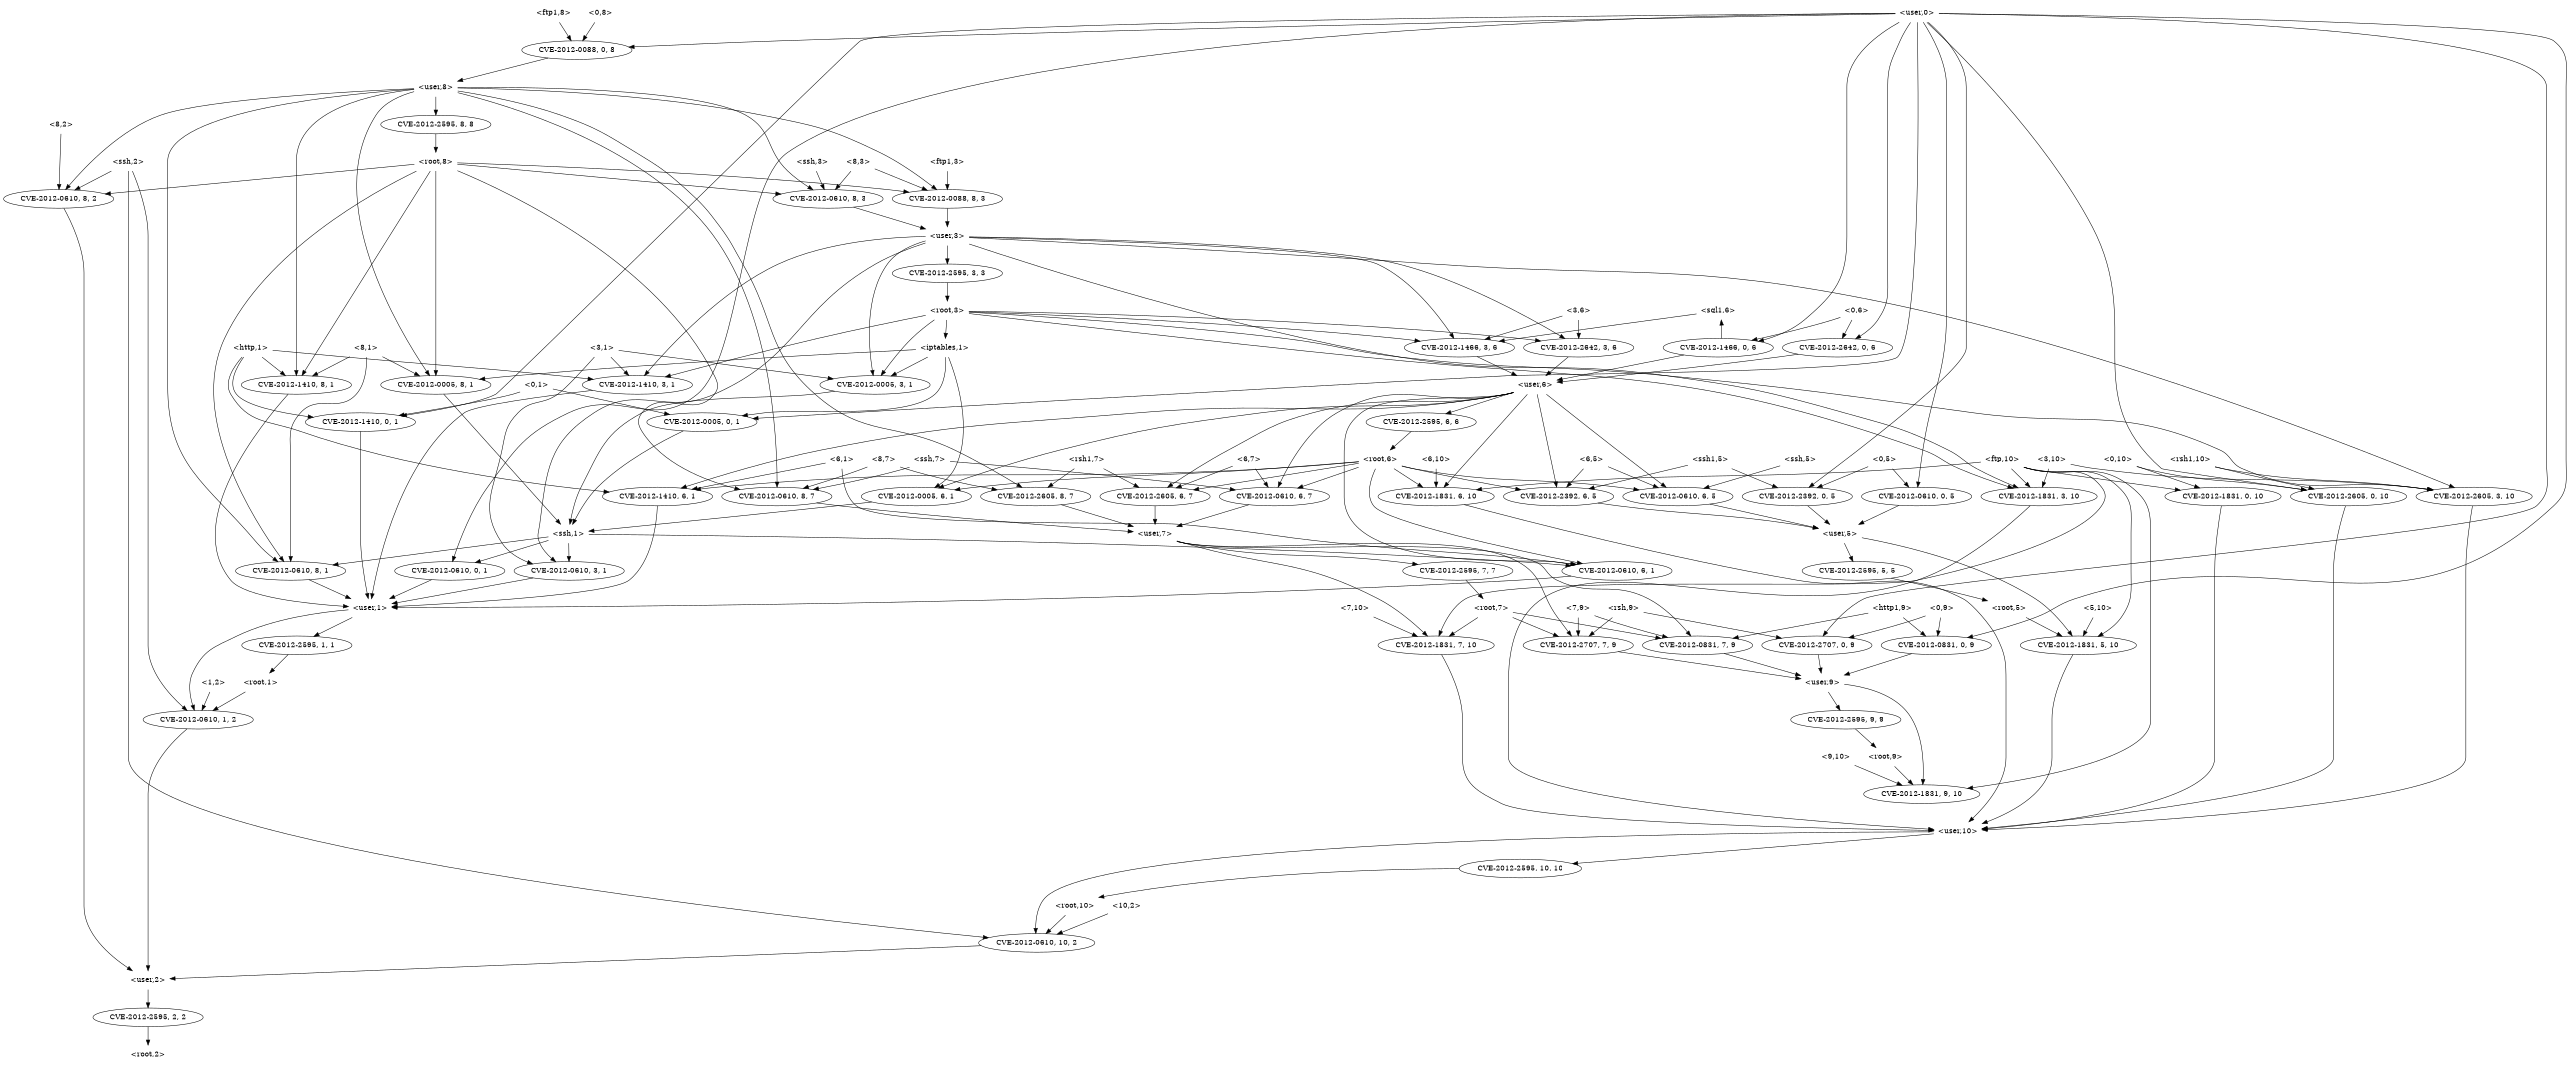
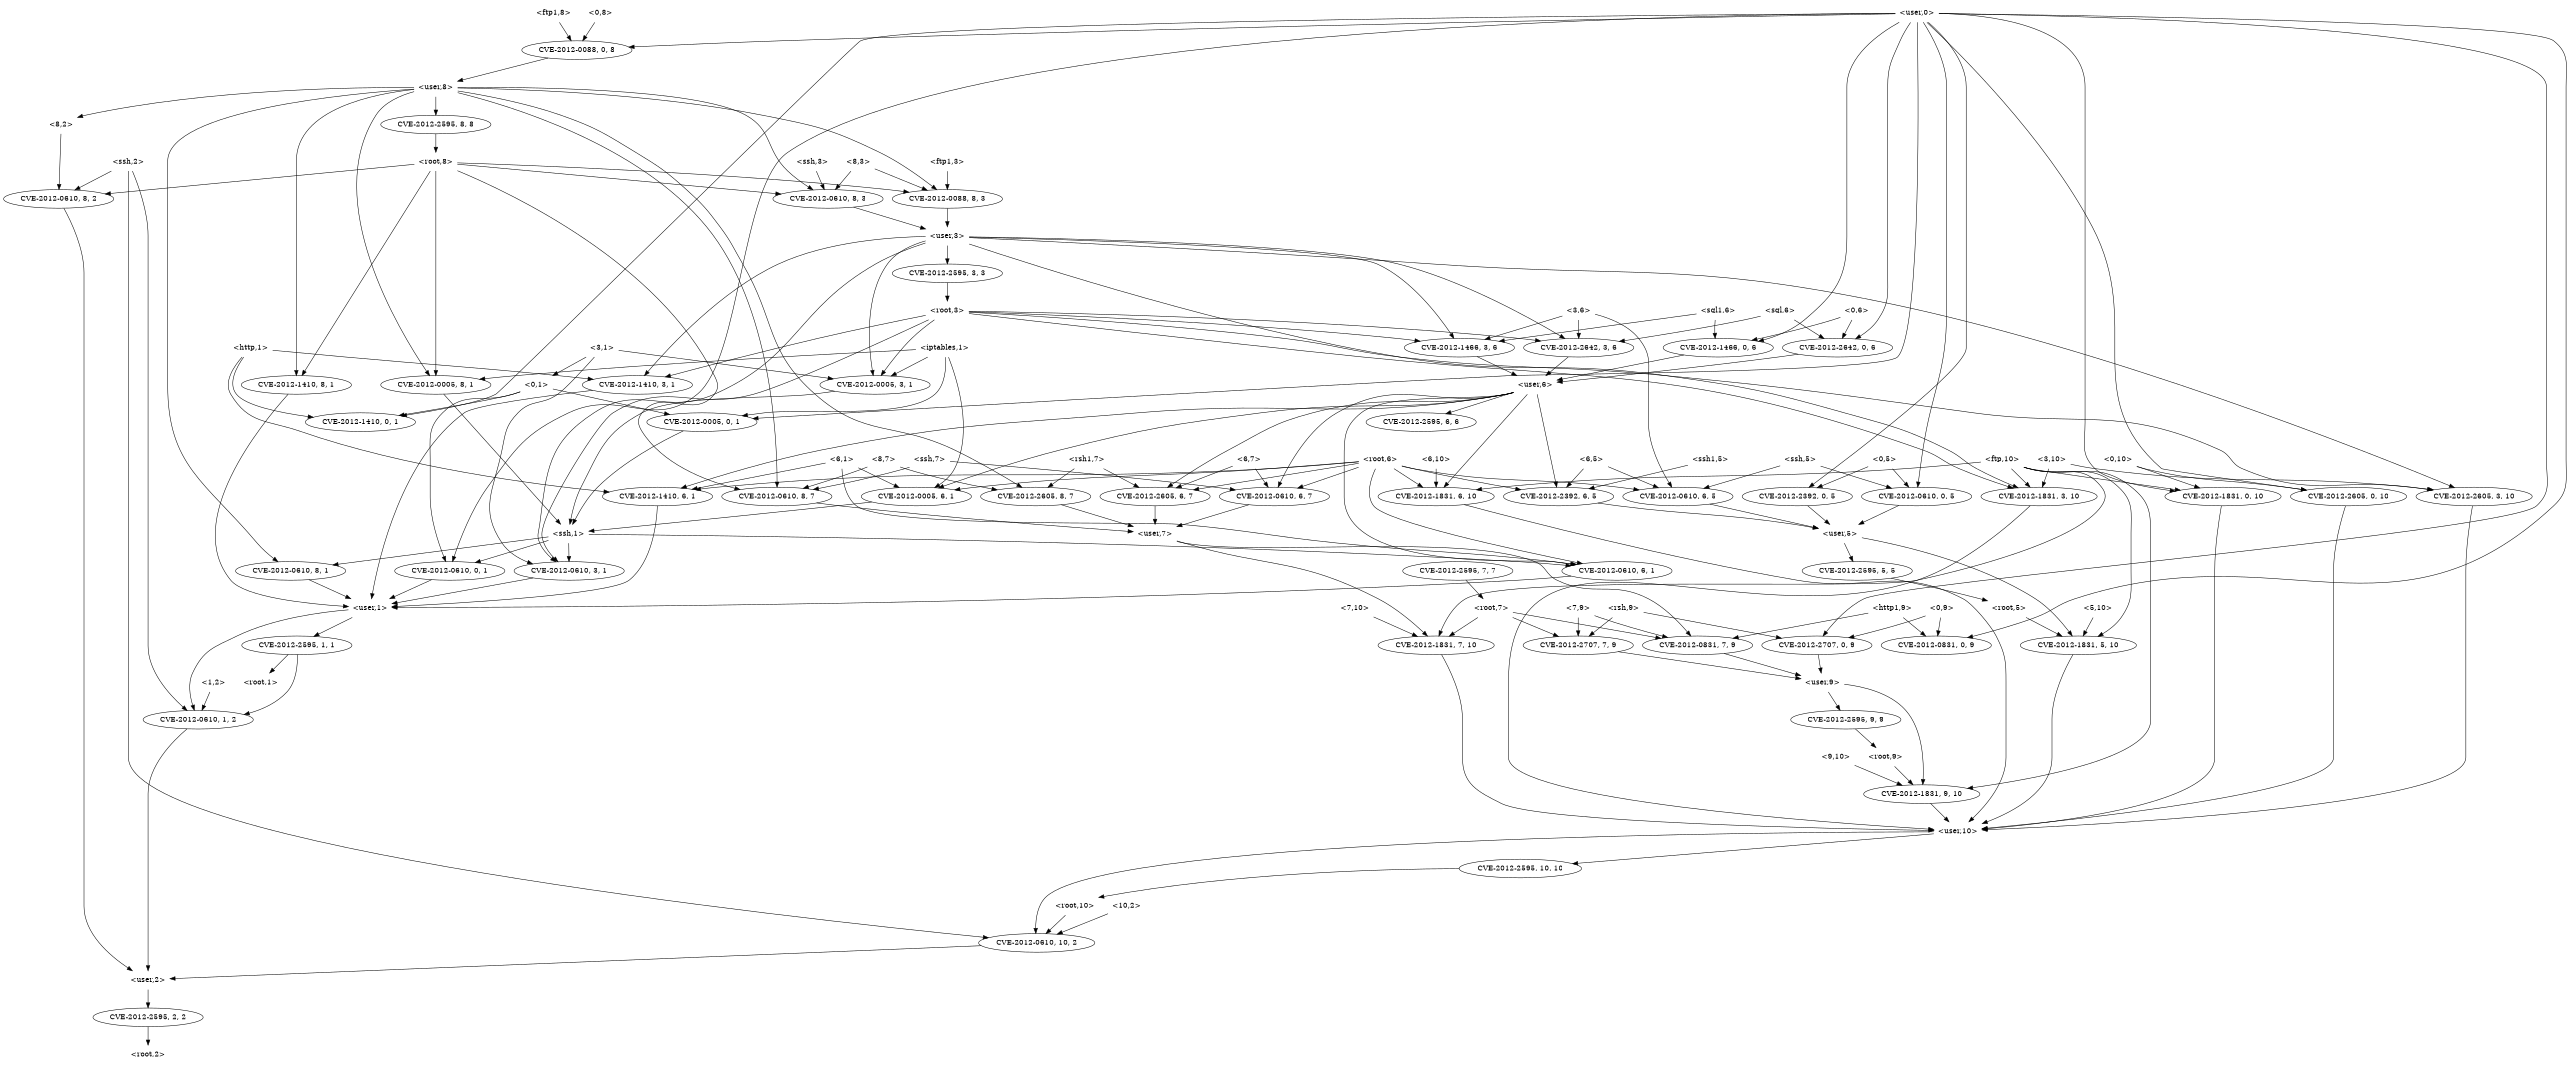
edge "<user,8>" -> "CVE-2012-0610, 8, 2": now "<user,8>" -> "<8,2>"
edge "<user,0>" -> "CVE-2012-1831, 0, 10": added
node "<sql,6>": added
edge "<root,3>" -> "<iptables,1>": now "<root,3>" -> "CVE-2012-0610, 3, 1"
edge "<root,8>" -> "CVE-2012-0610, 8, 1": removed
edge "CVE-2012-1466, 0, 6" -> "<sql1,6>": reversed
node "<8,1>": removed
edge "<3,1>" -> "CVE-2012-1410, 3, 1": now "<3,1>" -> "<0,1>"
edge "<http,1>" -> "CVE-2012-1410, 8, 1": removed
edge "CVE-2012-2595, 6, 6" -> "<root,6>": removed
edge "<user,6>" -> "CVE-2012-0610, 6, 5": now "<3,6>" -> "CVE-2012-0610, 6, 5"
edge "<0,1>" -> "CVE-2012-0610, 0, 1": added
node "<rsh1,10>": removed
edge "<6,1>" -> "CVE-2012-0005, 6, 1": added
edge "<ssh,5>" -> "CVE-2012-0610, 0, 5": added
edge "<ssh1,5>" -> "CVE-2012-2392, 0, 5": removed
edge "CVE-2012-1410, 0, 1" -> "<user,1>": removed
edge "<user,7>" -> "CVE-2012-2707, 7, 9": removed
edge "<user,7>" -> "CVE-2012-2595, 7, 7": removed
edge "CVE-2012-0831, 0, 9" -> "<user,9>": removed
edge "<root,1>" -> "CVE-2012-0610, 1, 2": now "CVE-2012-2595, 1, 1" -> "CVE-2012-0610, 1, 2"
edge "CVE-2012-1831, 9, 10" -> "<user,10>": added
